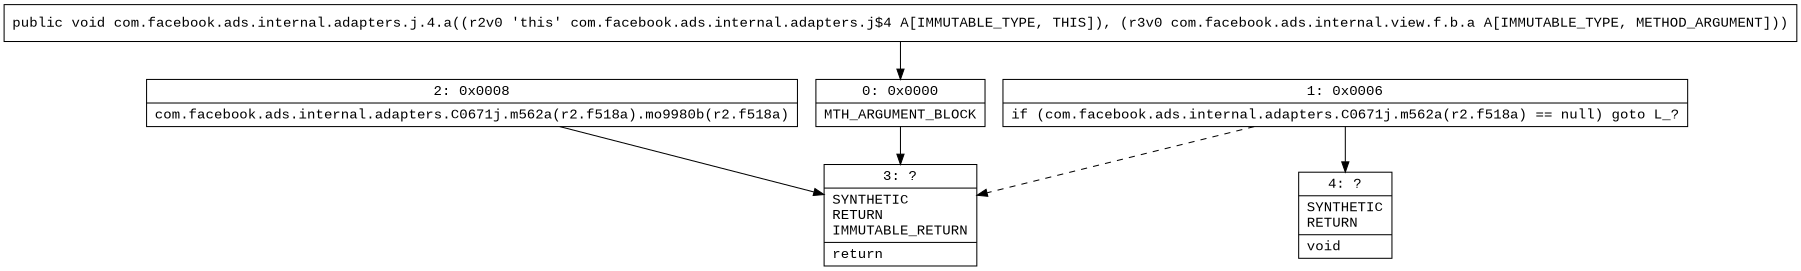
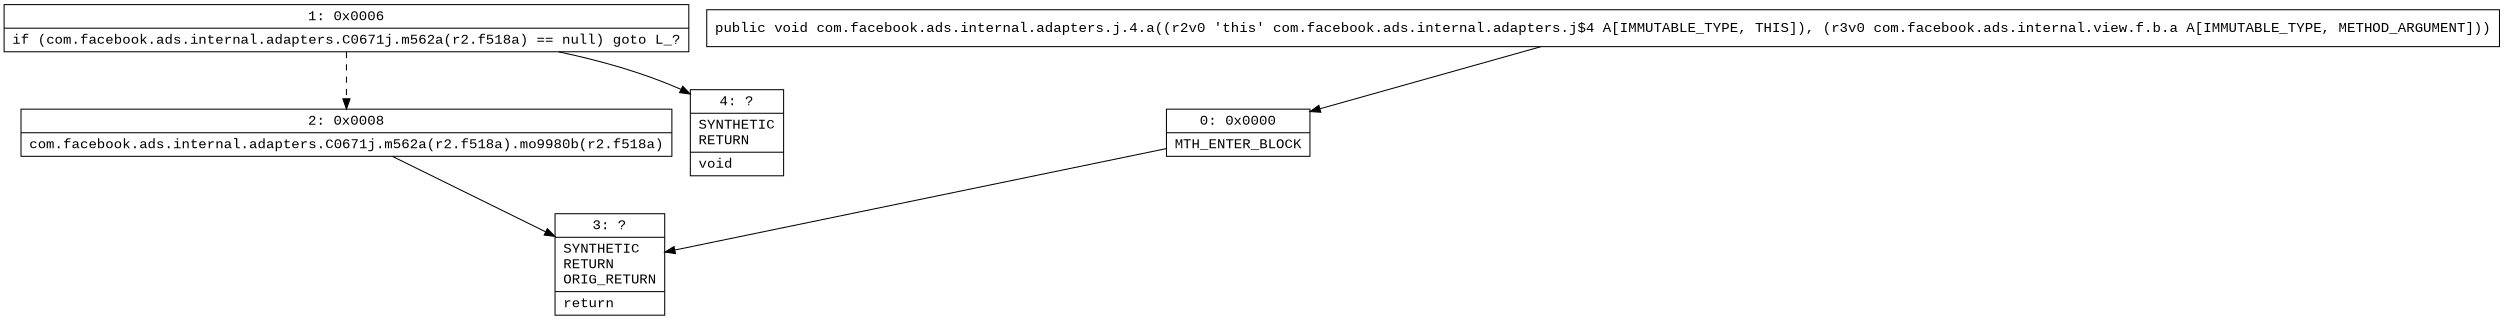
node "0: 0x0000": text "MTH_ARGUMENT_BLOCK" -> "MTH_ENTER_BLOCK"
edge "1: 0x0006" -> "3: ?": now "1: 0x0006" -> "2: 0x0008"
node "3: ?": text "IMMUTABLE_RETURN" -> "ORIG_RETURN"
